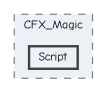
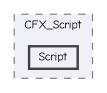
cluster "CFX_Magic": label "CFX_Magic" -> "CFX_Script"
